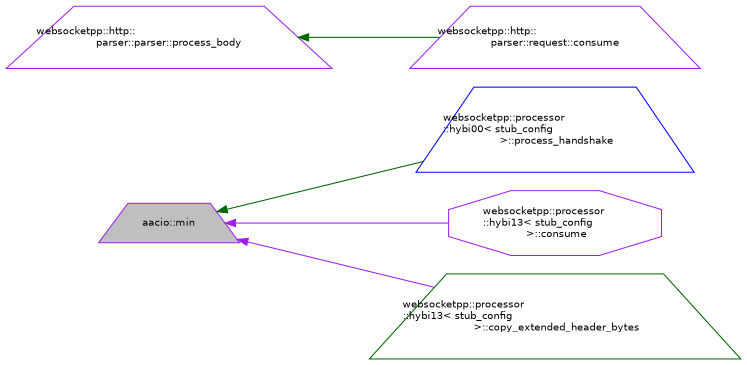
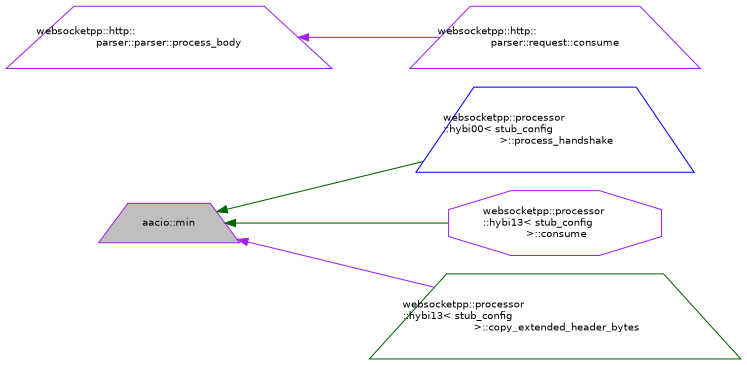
edge "websocketpp::http:: parser::request::consume" -> "websocketpp::http:: parser::parser::process_body": color darkgreen -> purple
edge "websocketpp::processor ::hybi13< stub_config >::consume" -> "aacio::min": color purple -> darkgreen
